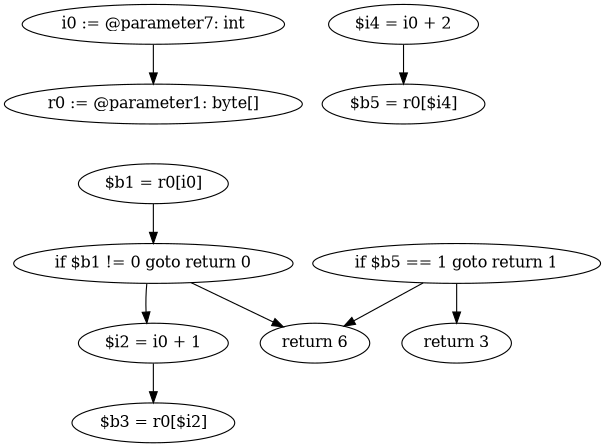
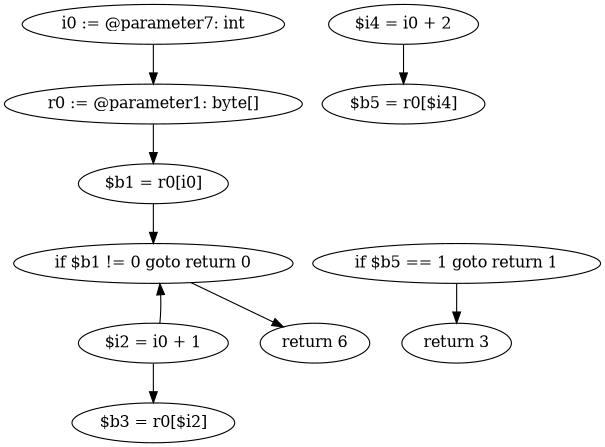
edge "r0 := @parameter1: byte[]" -> "$b1 = r0[i0]": added
edge "if $b1 != 0 goto return 0" -> "$i2 = i0 + 1": reversed
edge "if $b5 == 1 goto return 1" -> "return 6": removed
